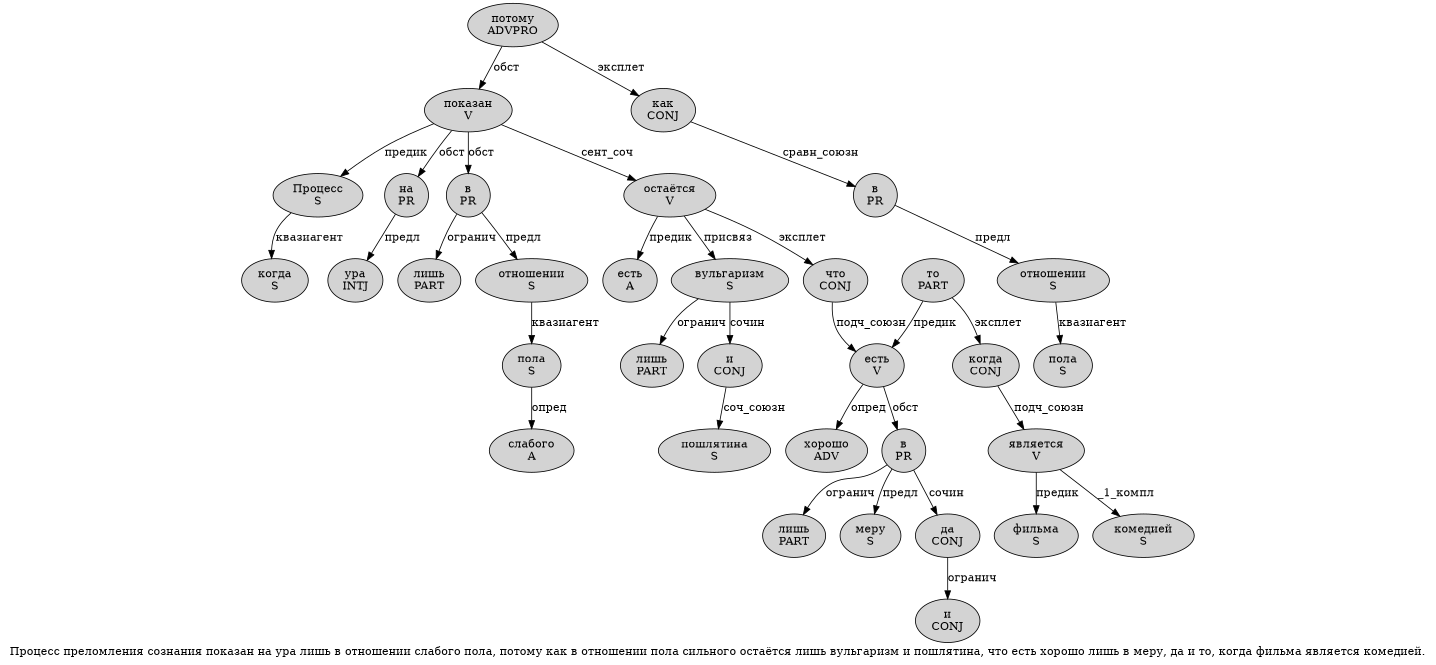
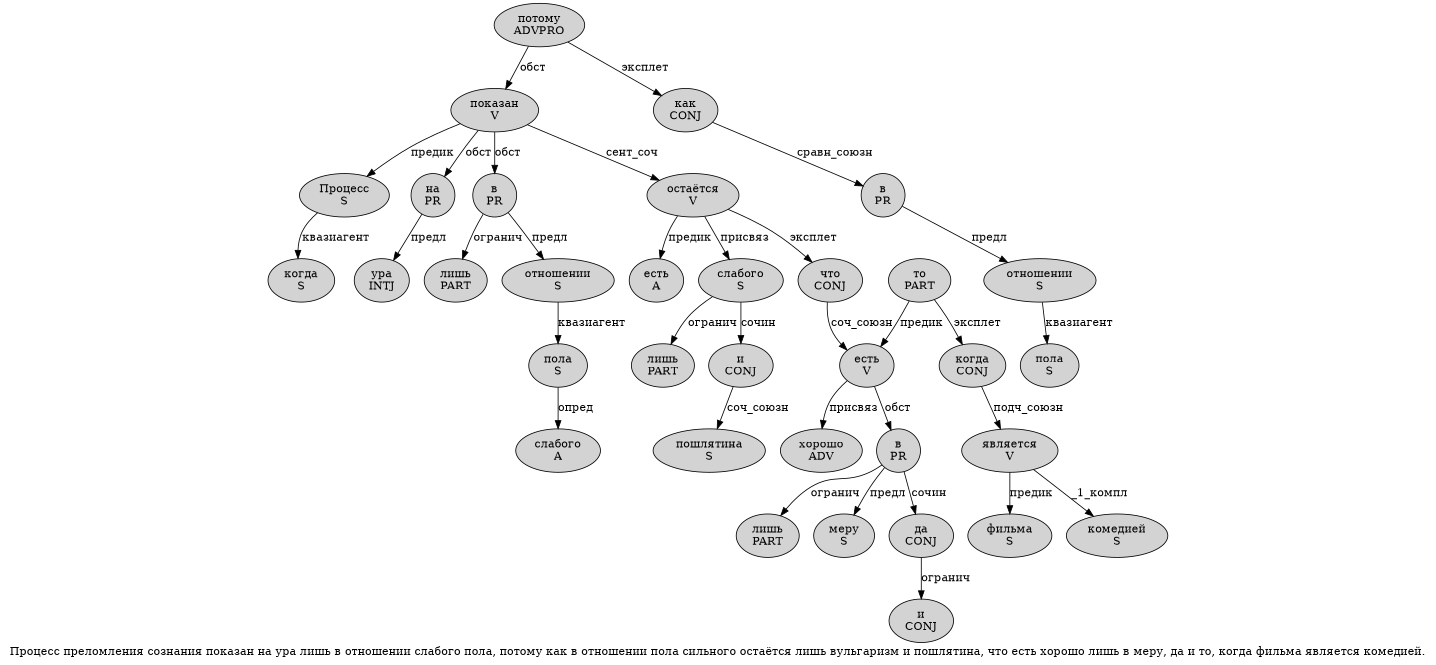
node "вульгаризм S": label "вульгаризм S" -> "слабого S"
edge "что CONJ" -> "есть V": label "подч_союзн" -> "соч_союзн"
edge "есть V" -> "хорошо ADV": label "опред" -> "присвяз"
